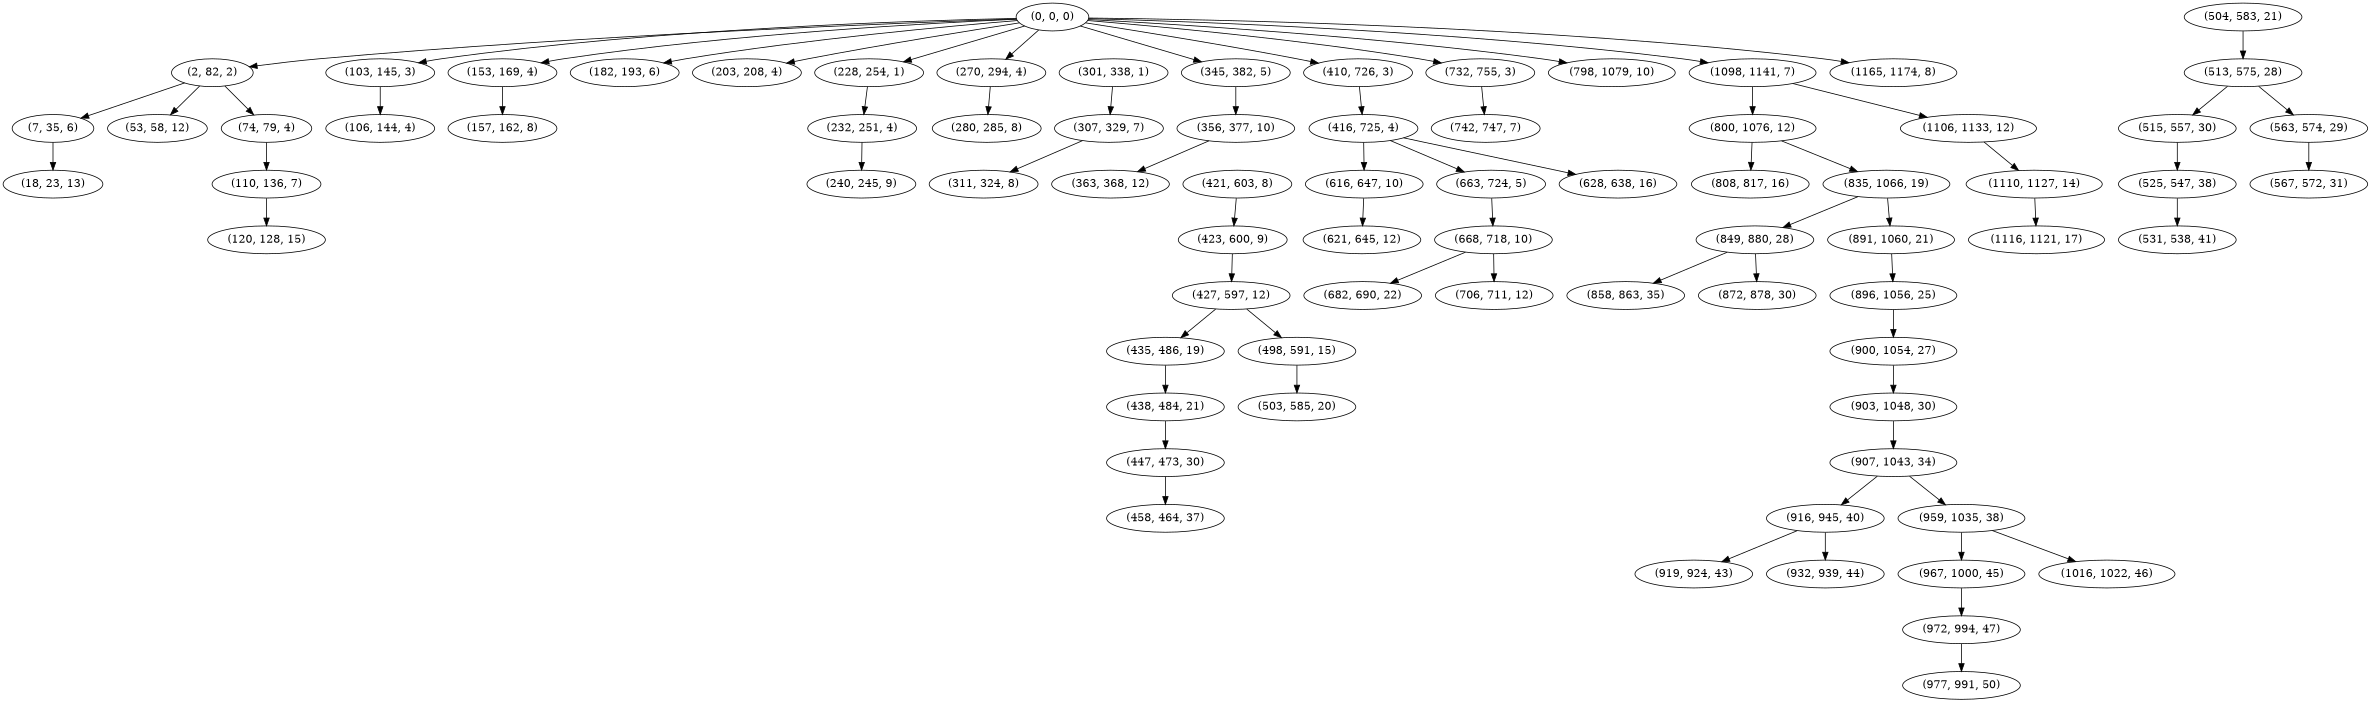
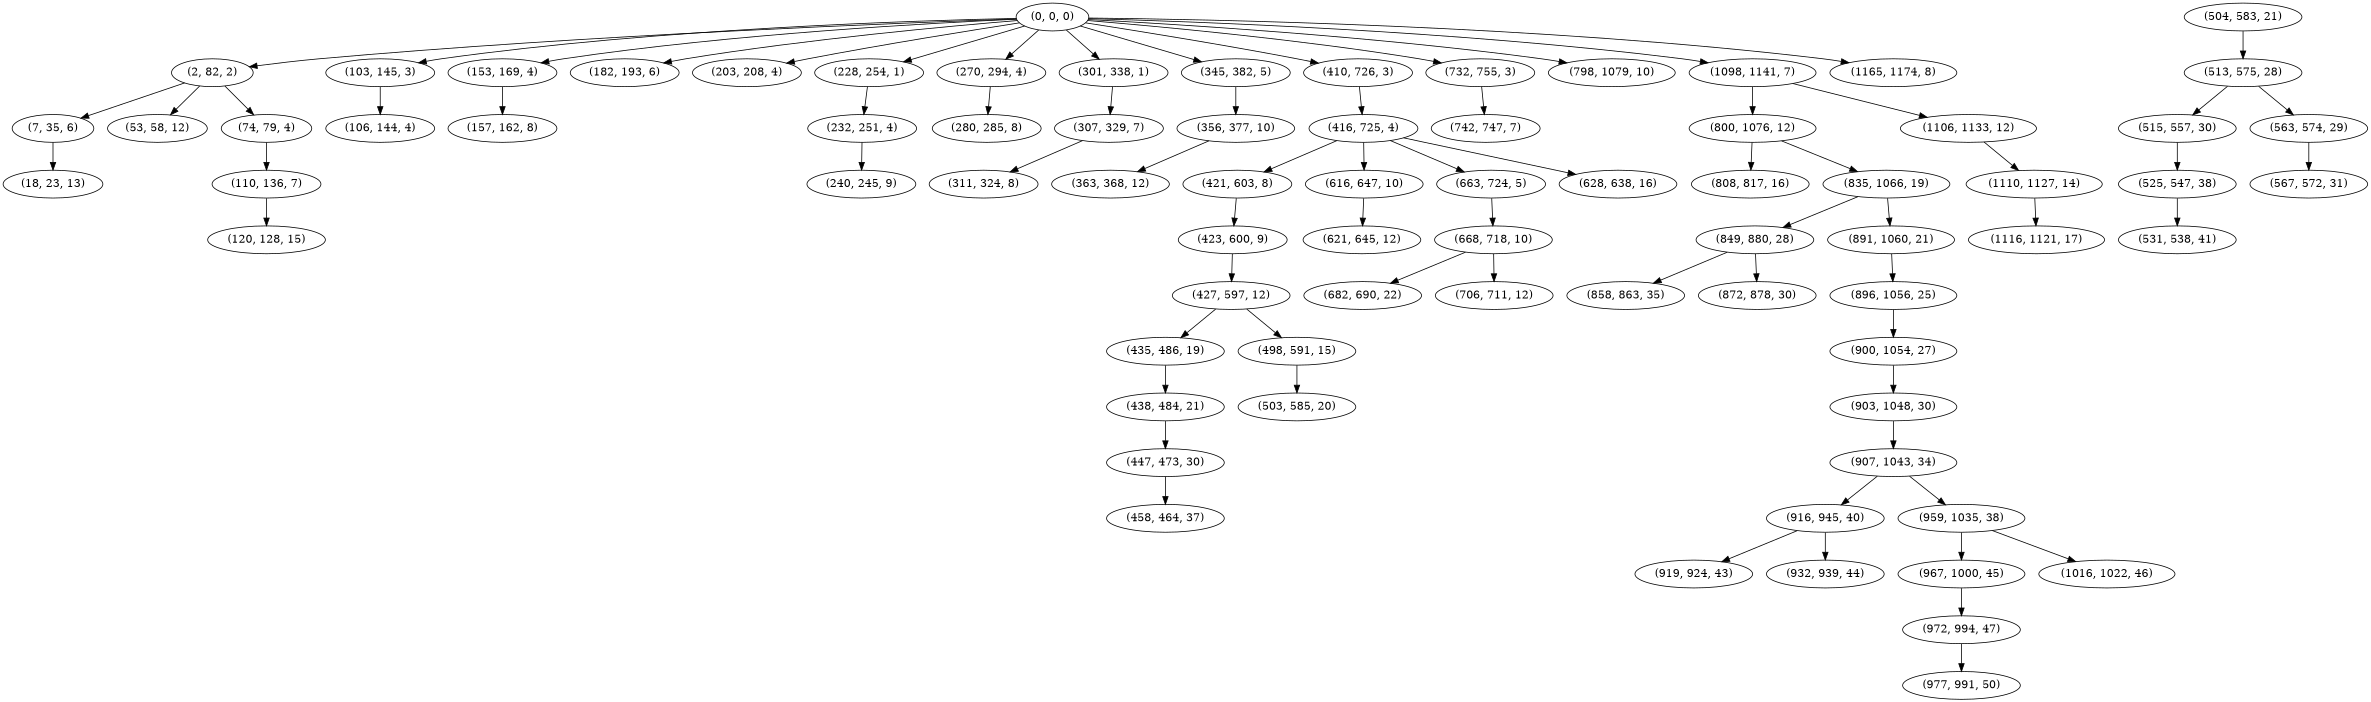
edge "(0, 0, 0)" -> "(301, 338, 1)": added
edge "(416, 725, 4)" -> "(421, 603, 8)": added
